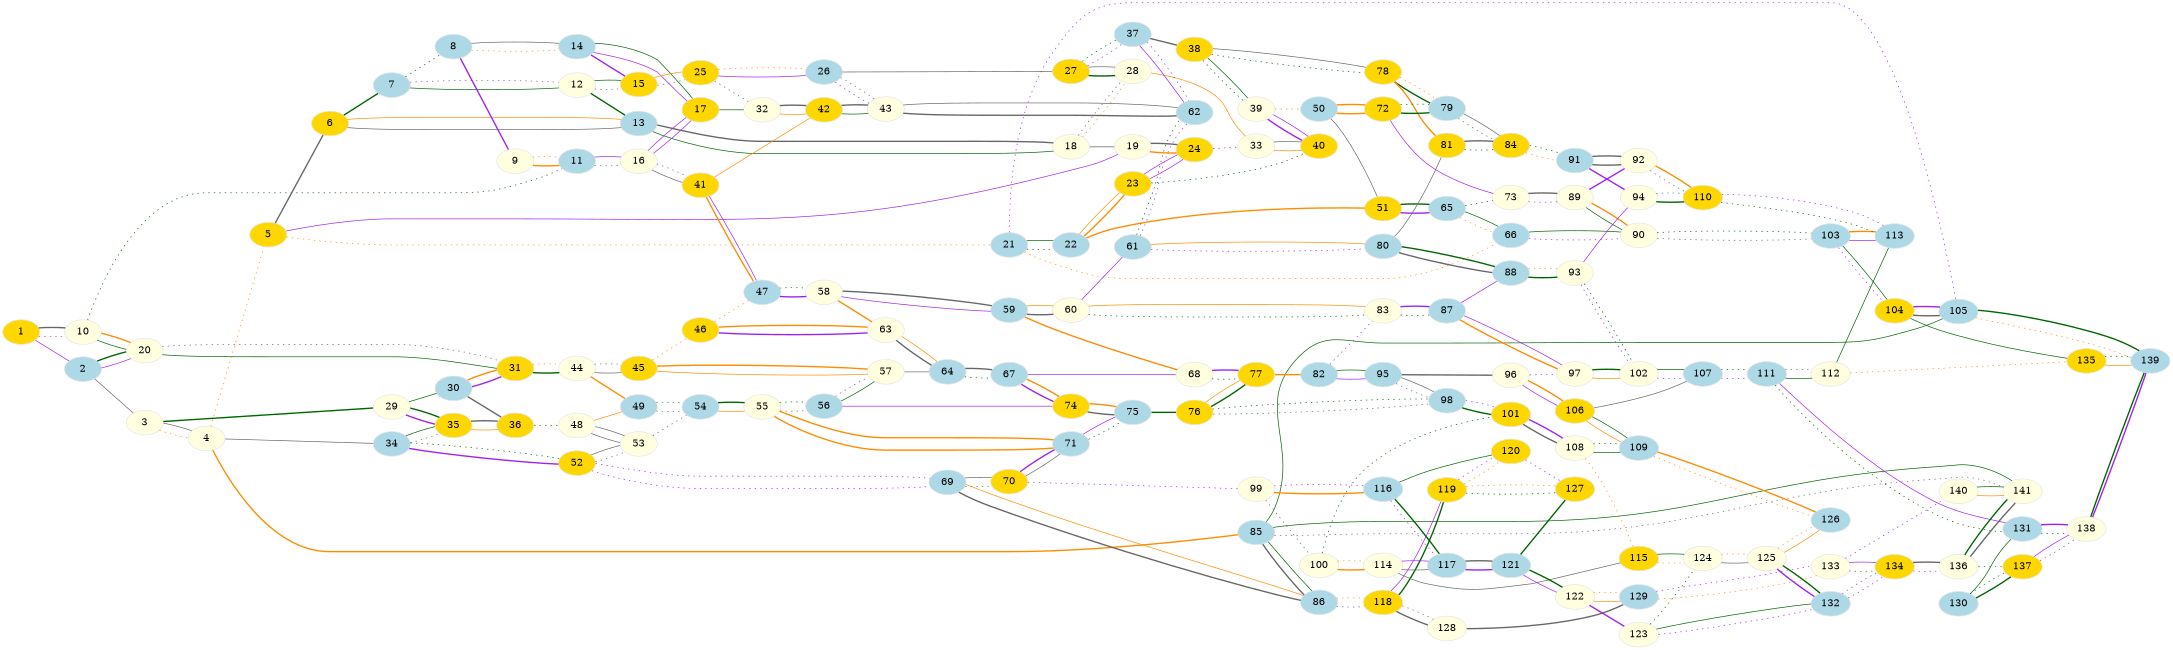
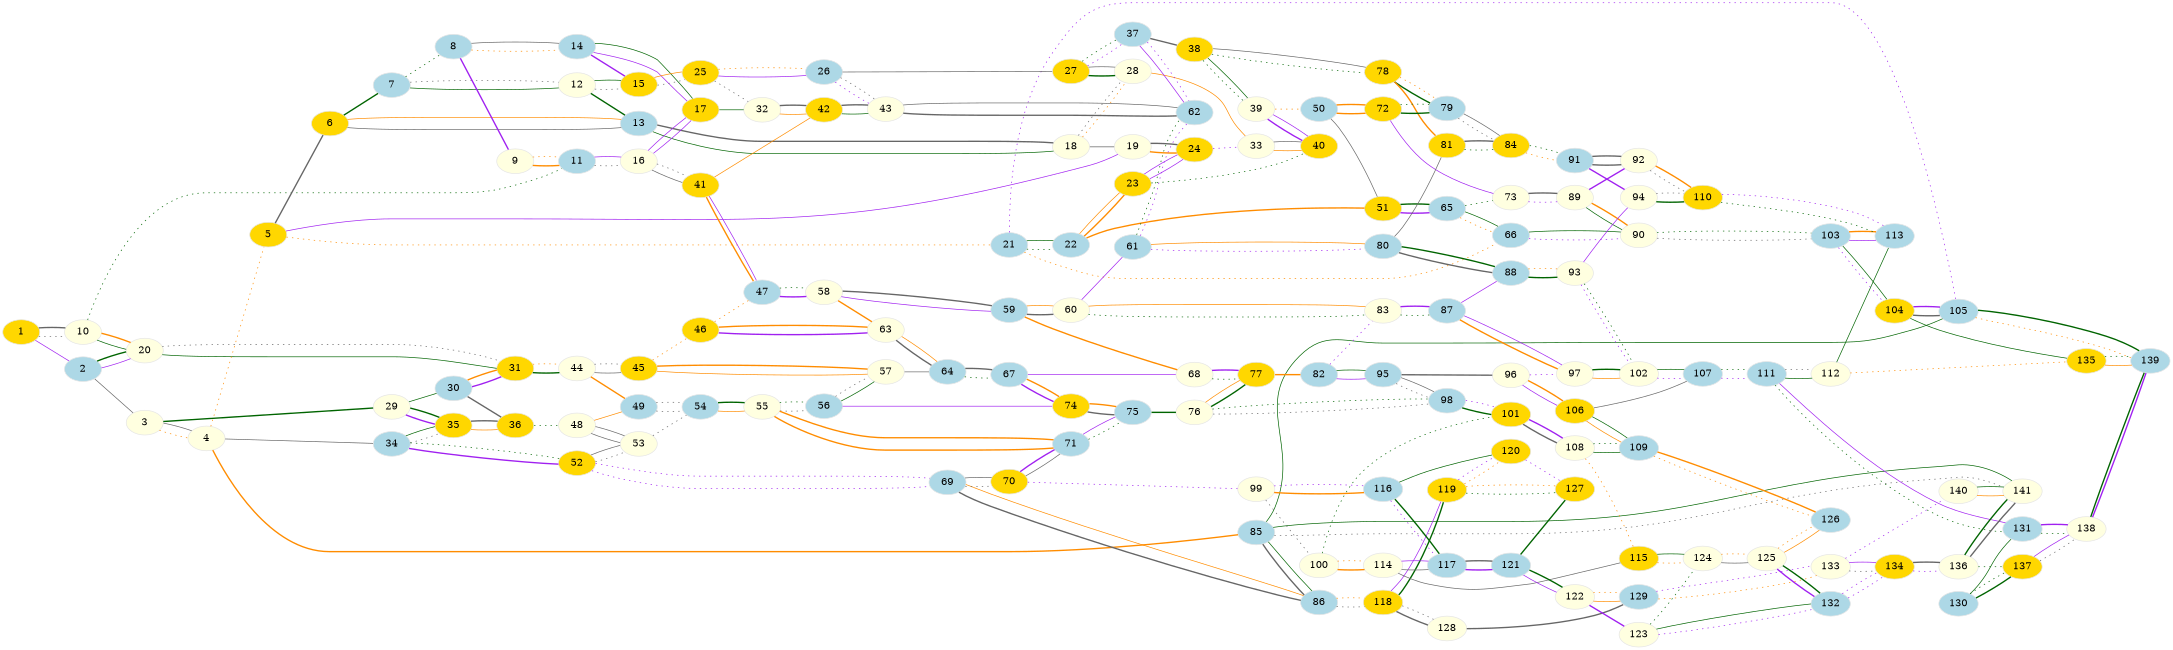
node "76": fillcolor gold -> lightyellow
